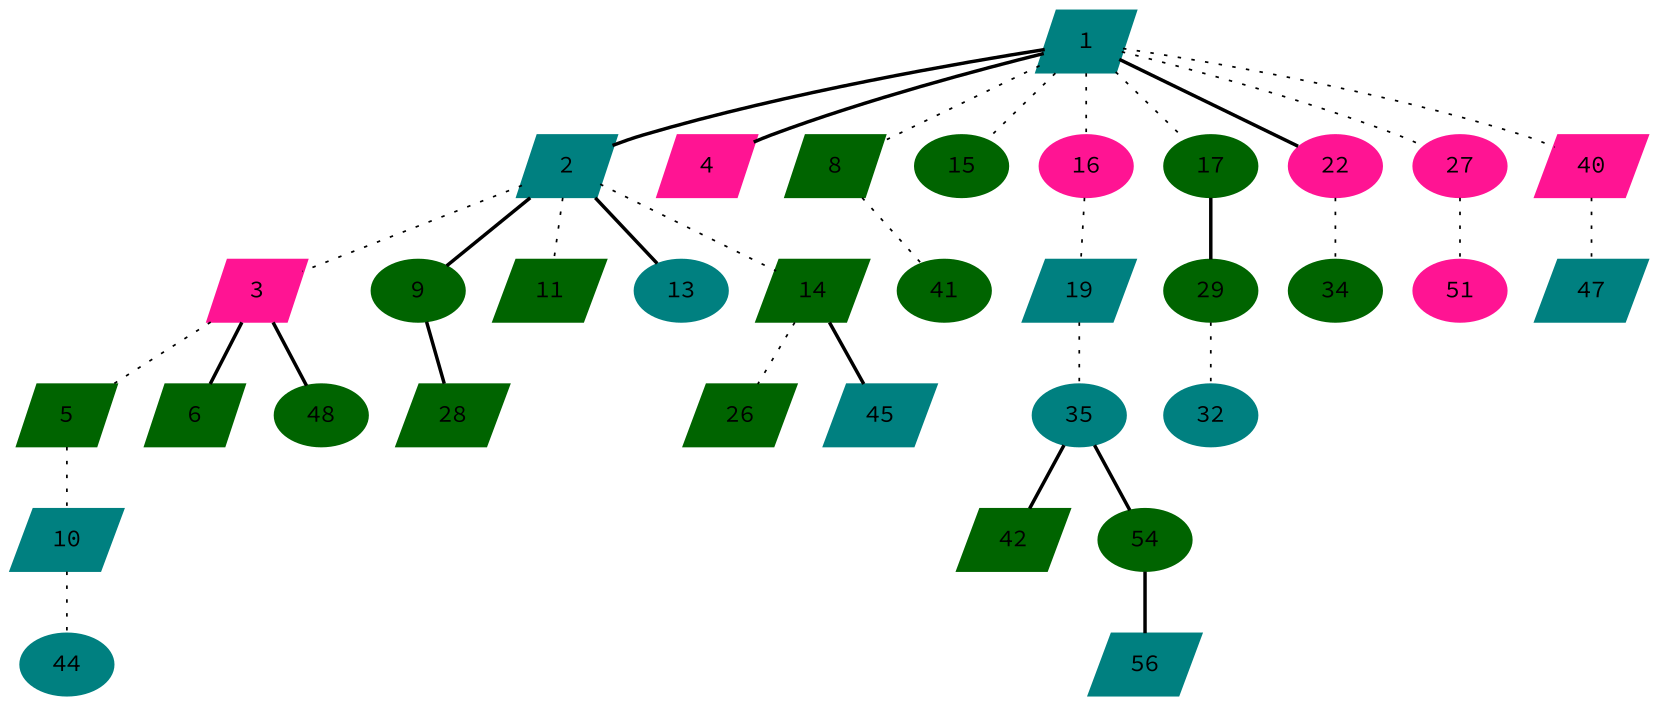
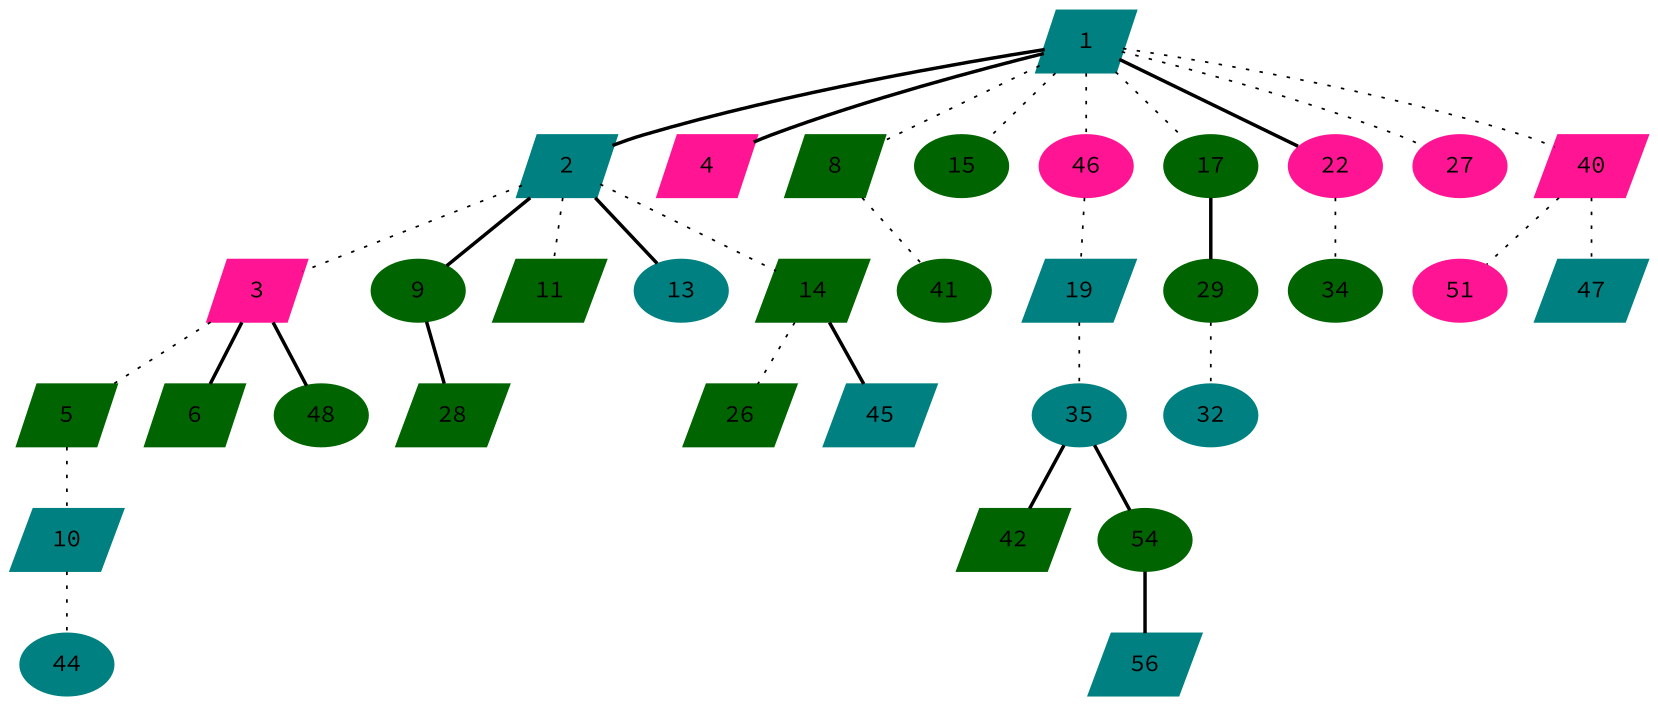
node "16": label "16" -> "46"
edge "27" -- "51": now "40" -- "51"
